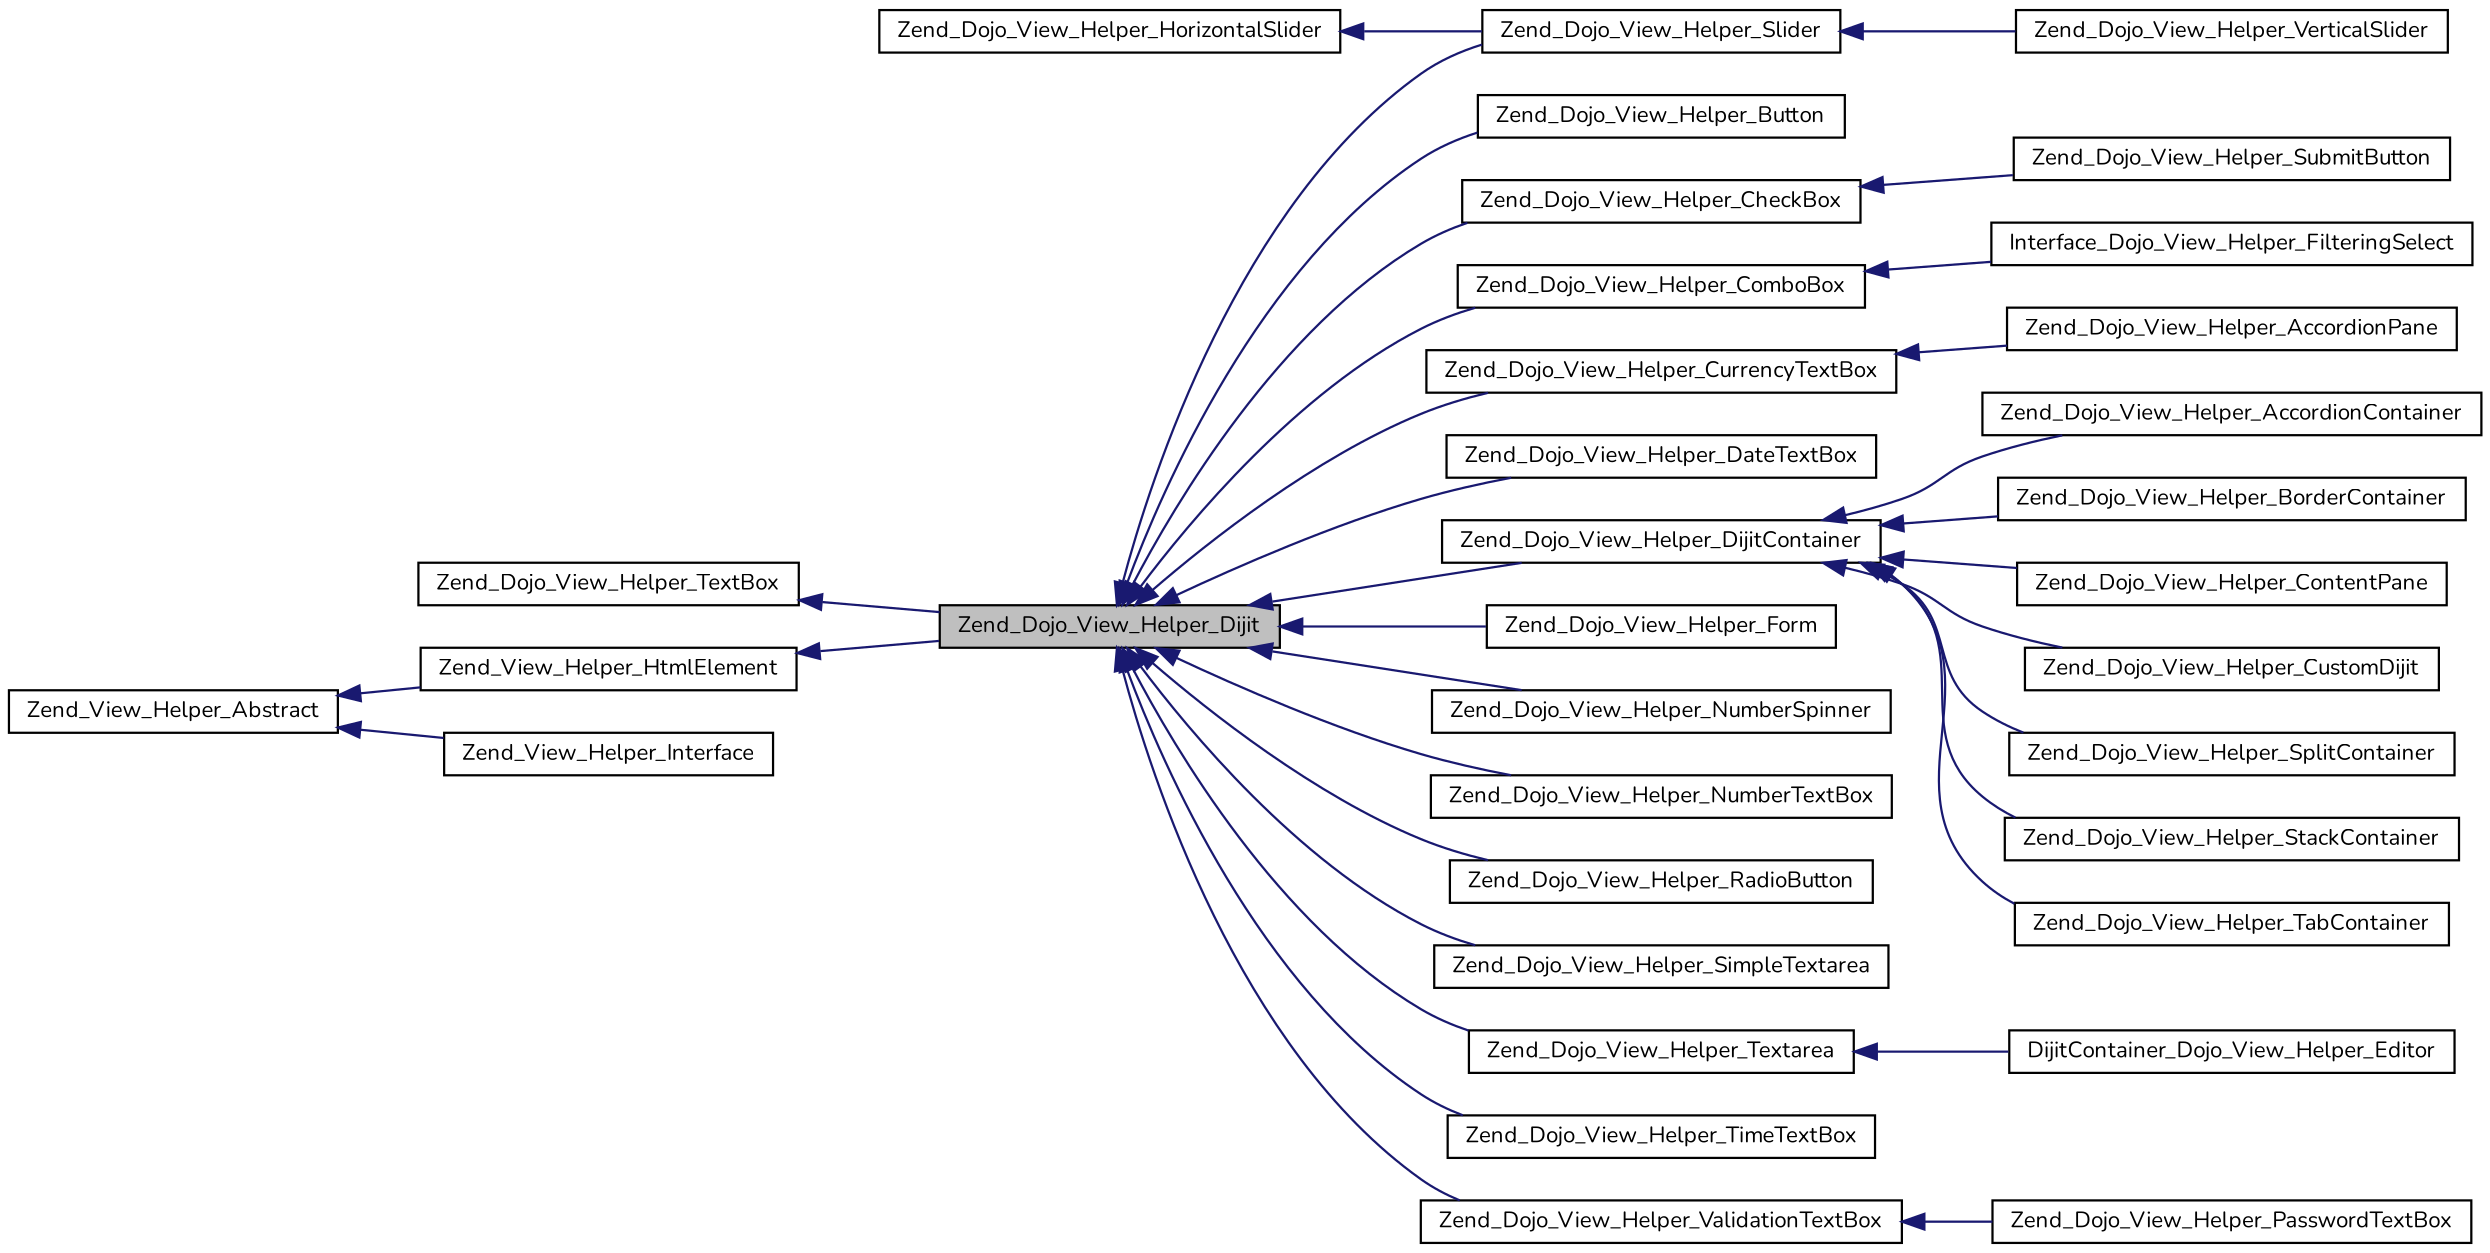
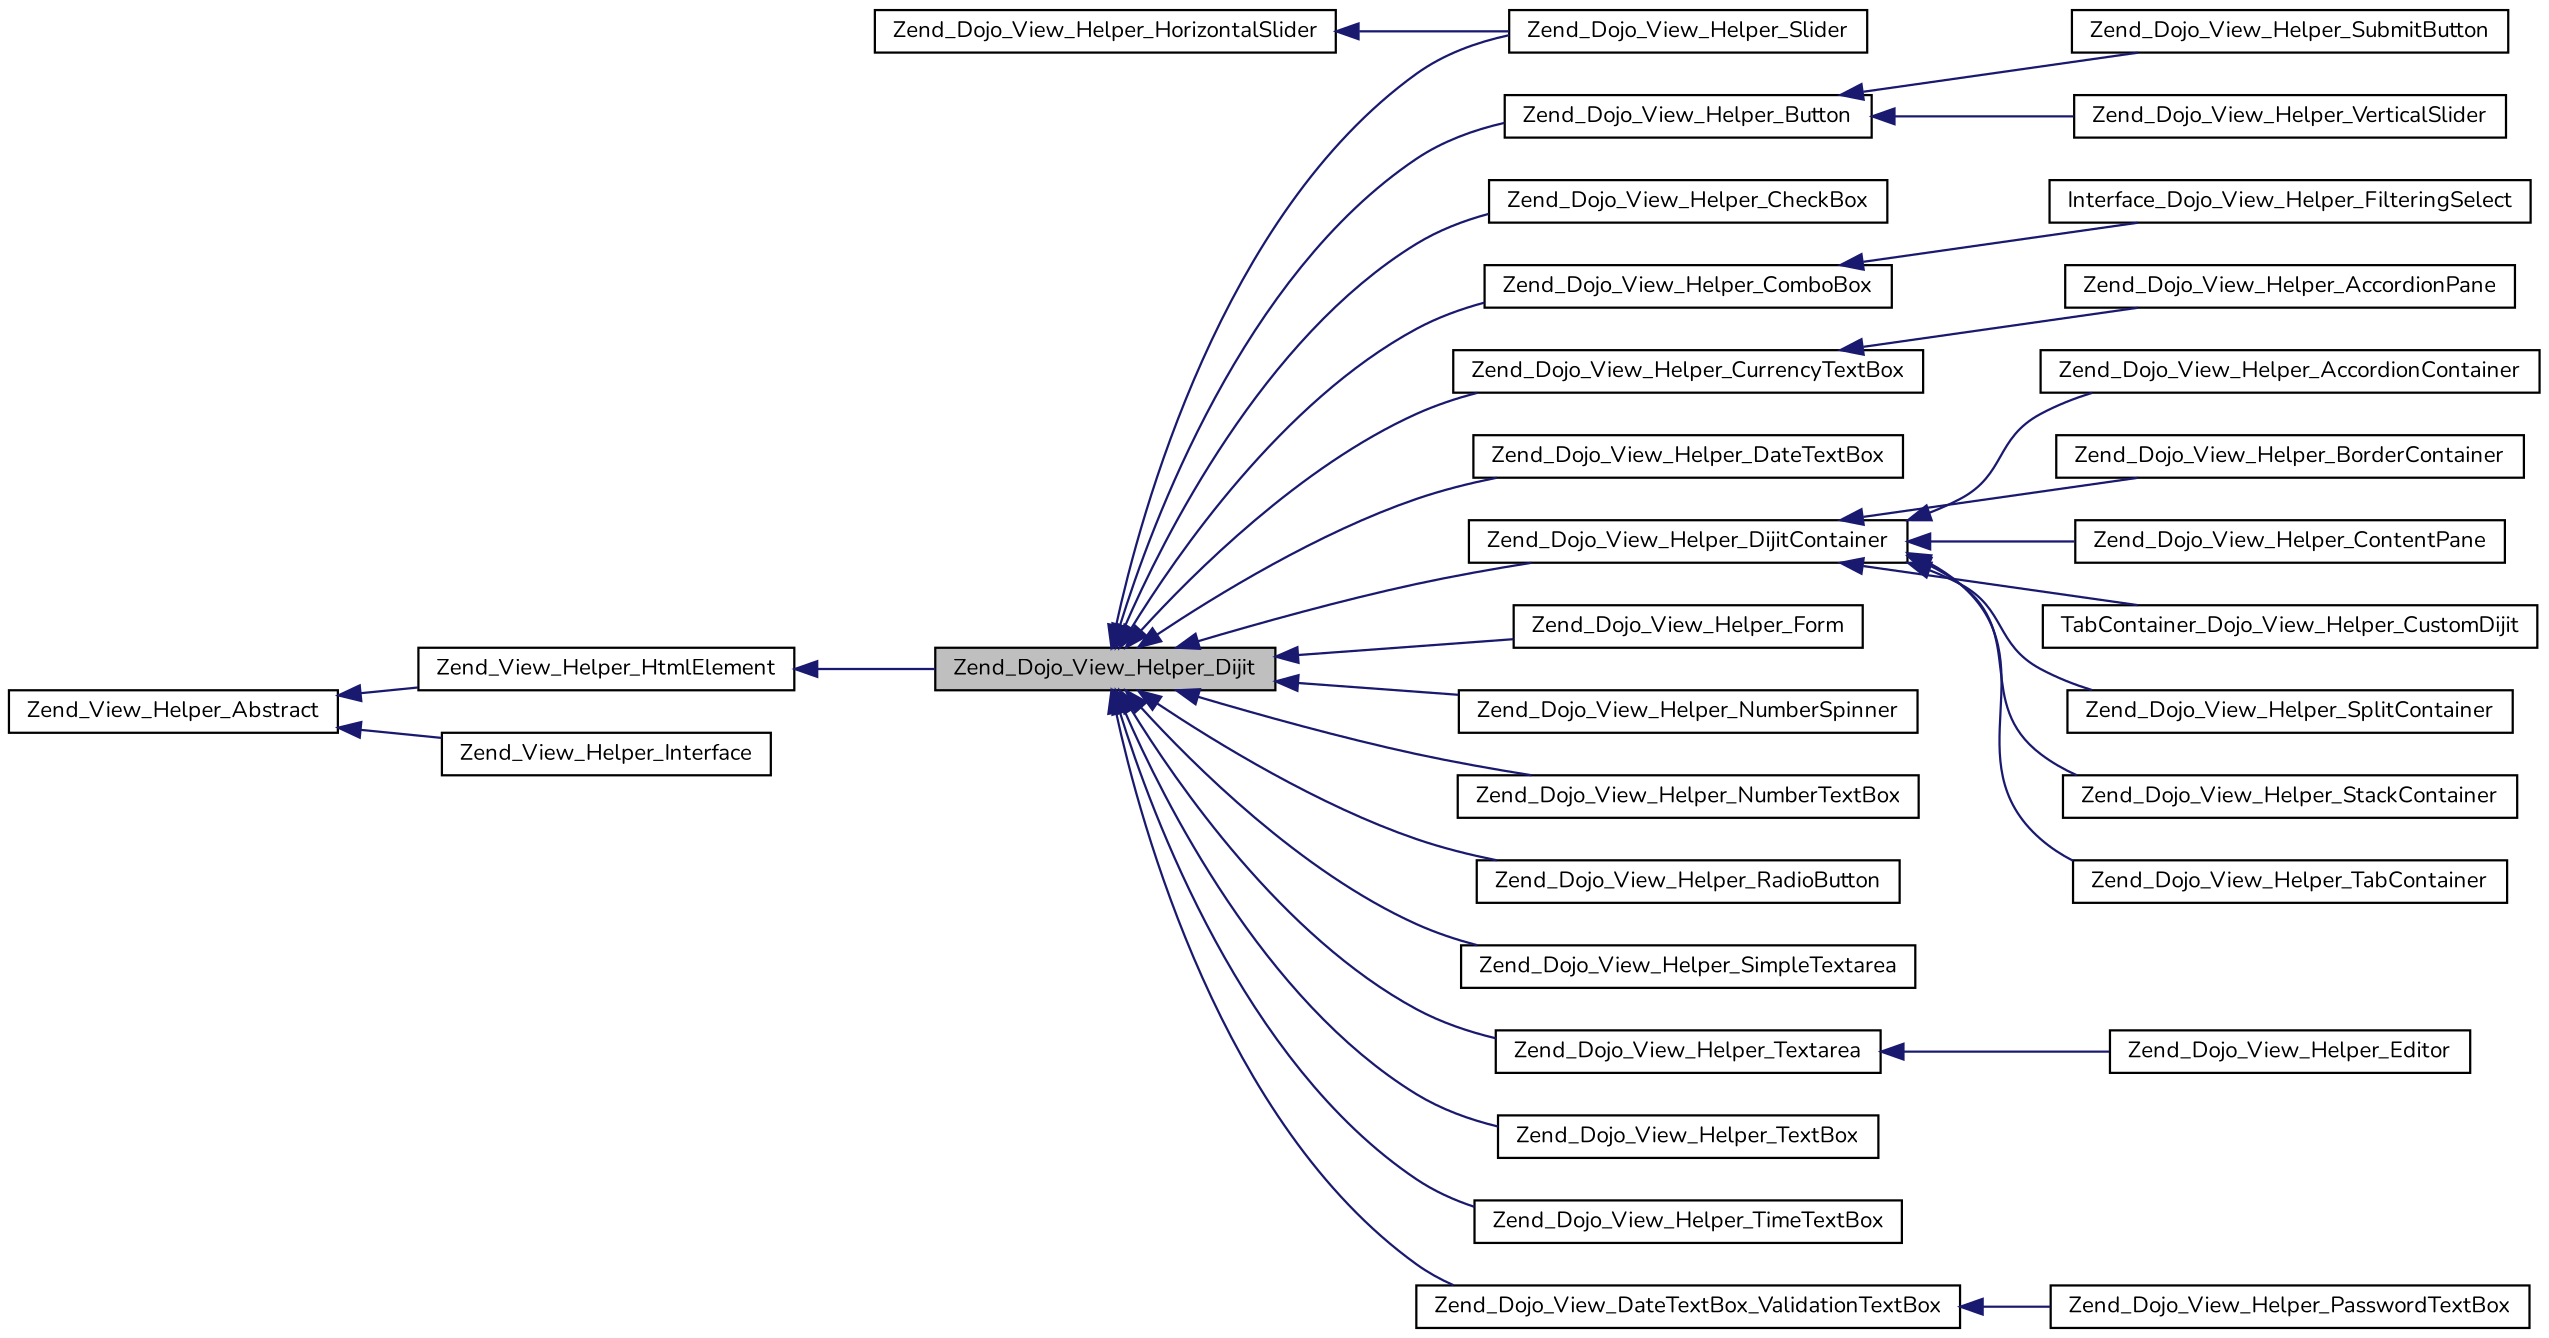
edge "Zend_Dojo_View_Helper_VerticalSlider" -> "Zend_Dojo_View_Helper_Slider": now "Zend_Dojo_View_Helper_VerticalSlider" -> "Zend_Dojo_View_Helper_Button"
edge "Zend_Dojo_View_Helper_SubmitButton" -> "Zend_Dojo_View_Helper_CheckBox": now "Zend_Dojo_View_Helper_SubmitButton" -> "Zend_Dojo_View_Helper_Button"
edge "Zend_Dojo_View_Helper_Dijit" -> "Zend_Dojo_View_Helper_TextBox": reversed
node "Zend_Dojo_View_Helper_CustomDijit": label "Zend_Dojo_View_Helper_CustomDijit" -> "TabContainer_Dojo_View_Helper_CustomDijit"
node "DijitContainer_Dojo_View_Helper_Editor": label "DijitContainer_Dojo_View_Helper_Editor" -> "Zend_Dojo_View_Helper_Editor"
node "Zend_Dojo_View_Helper_ValidationTextBox": label "Zend_Dojo_View_Helper_ValidationTextBox" -> "Zend_Dojo_View_DateTextBox_ValidationTextBox"
